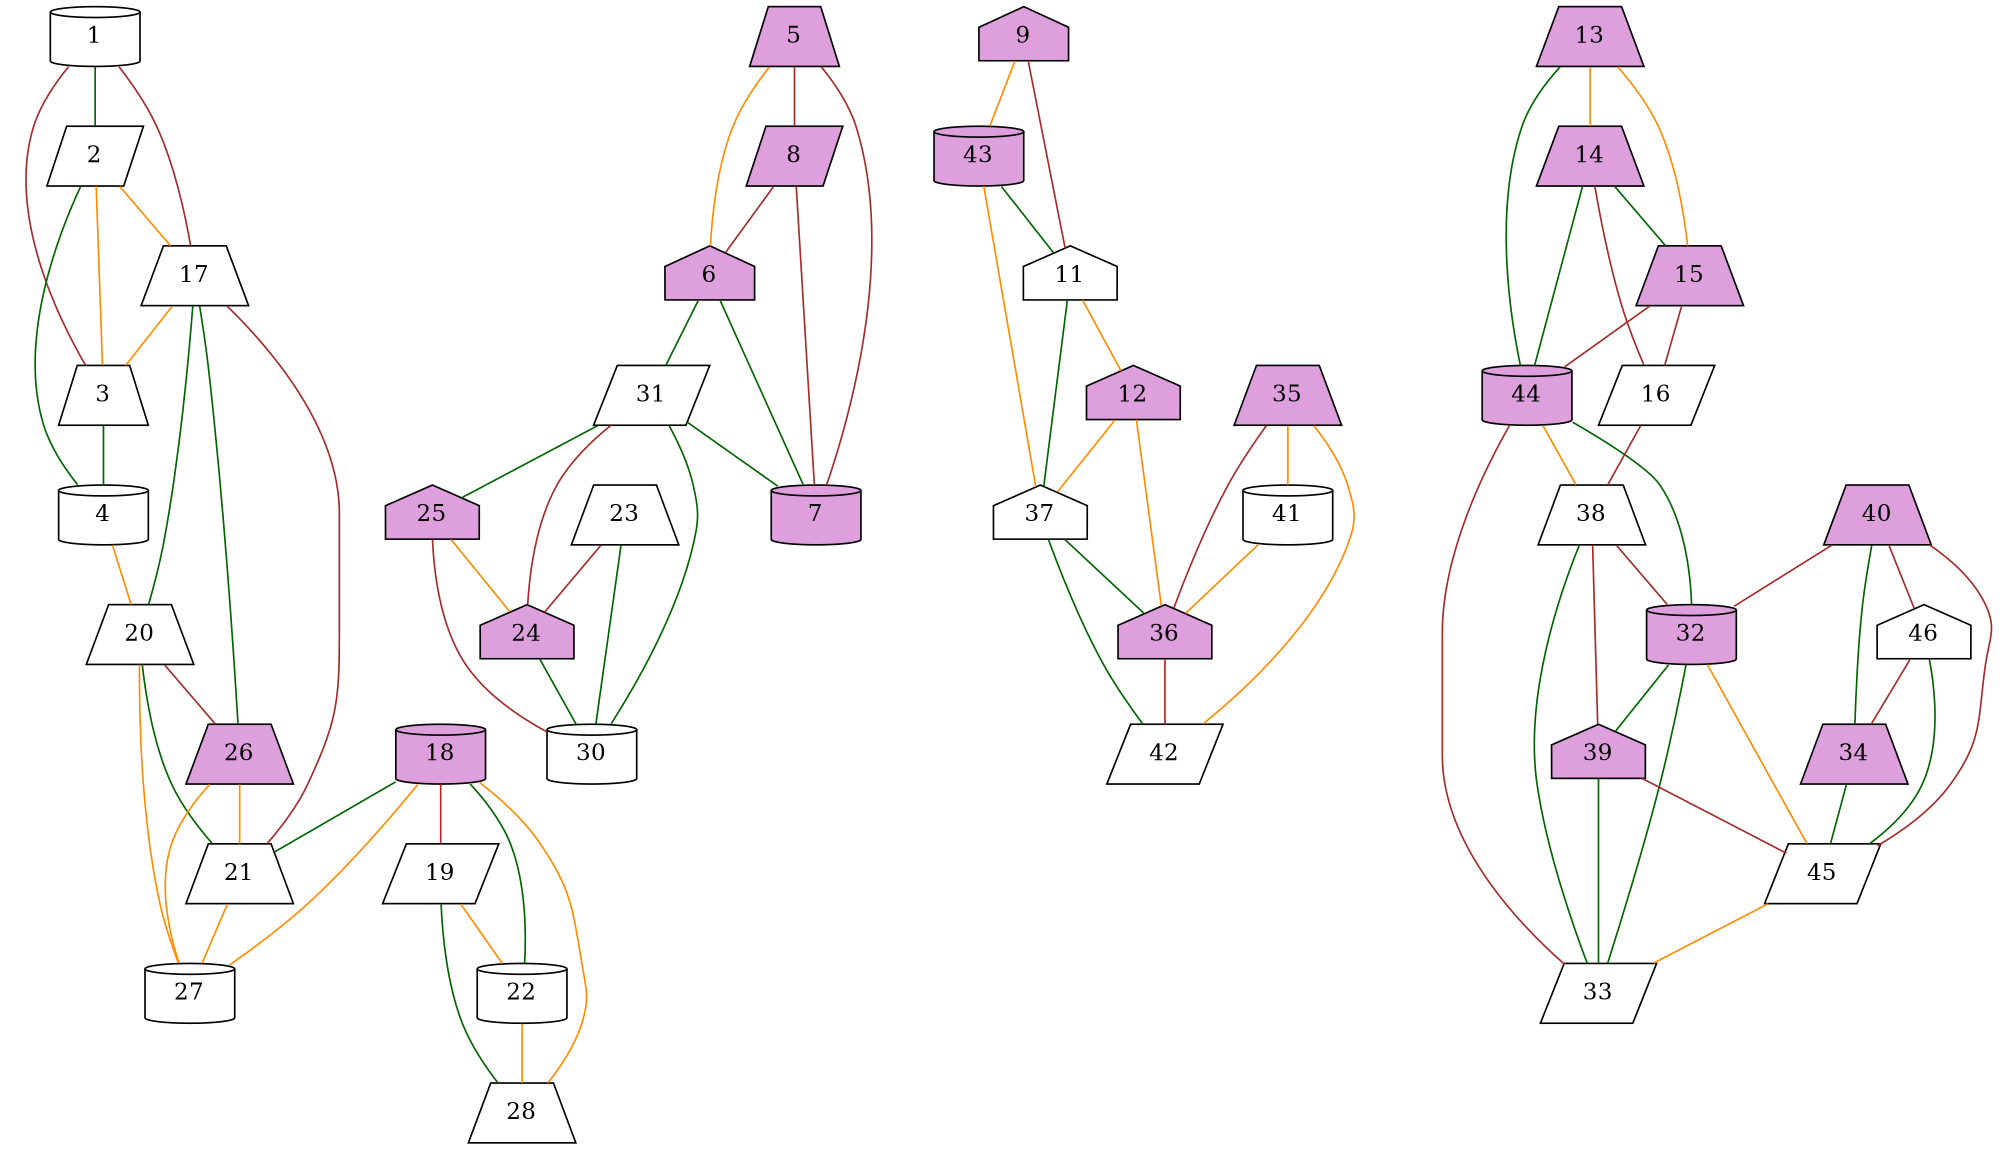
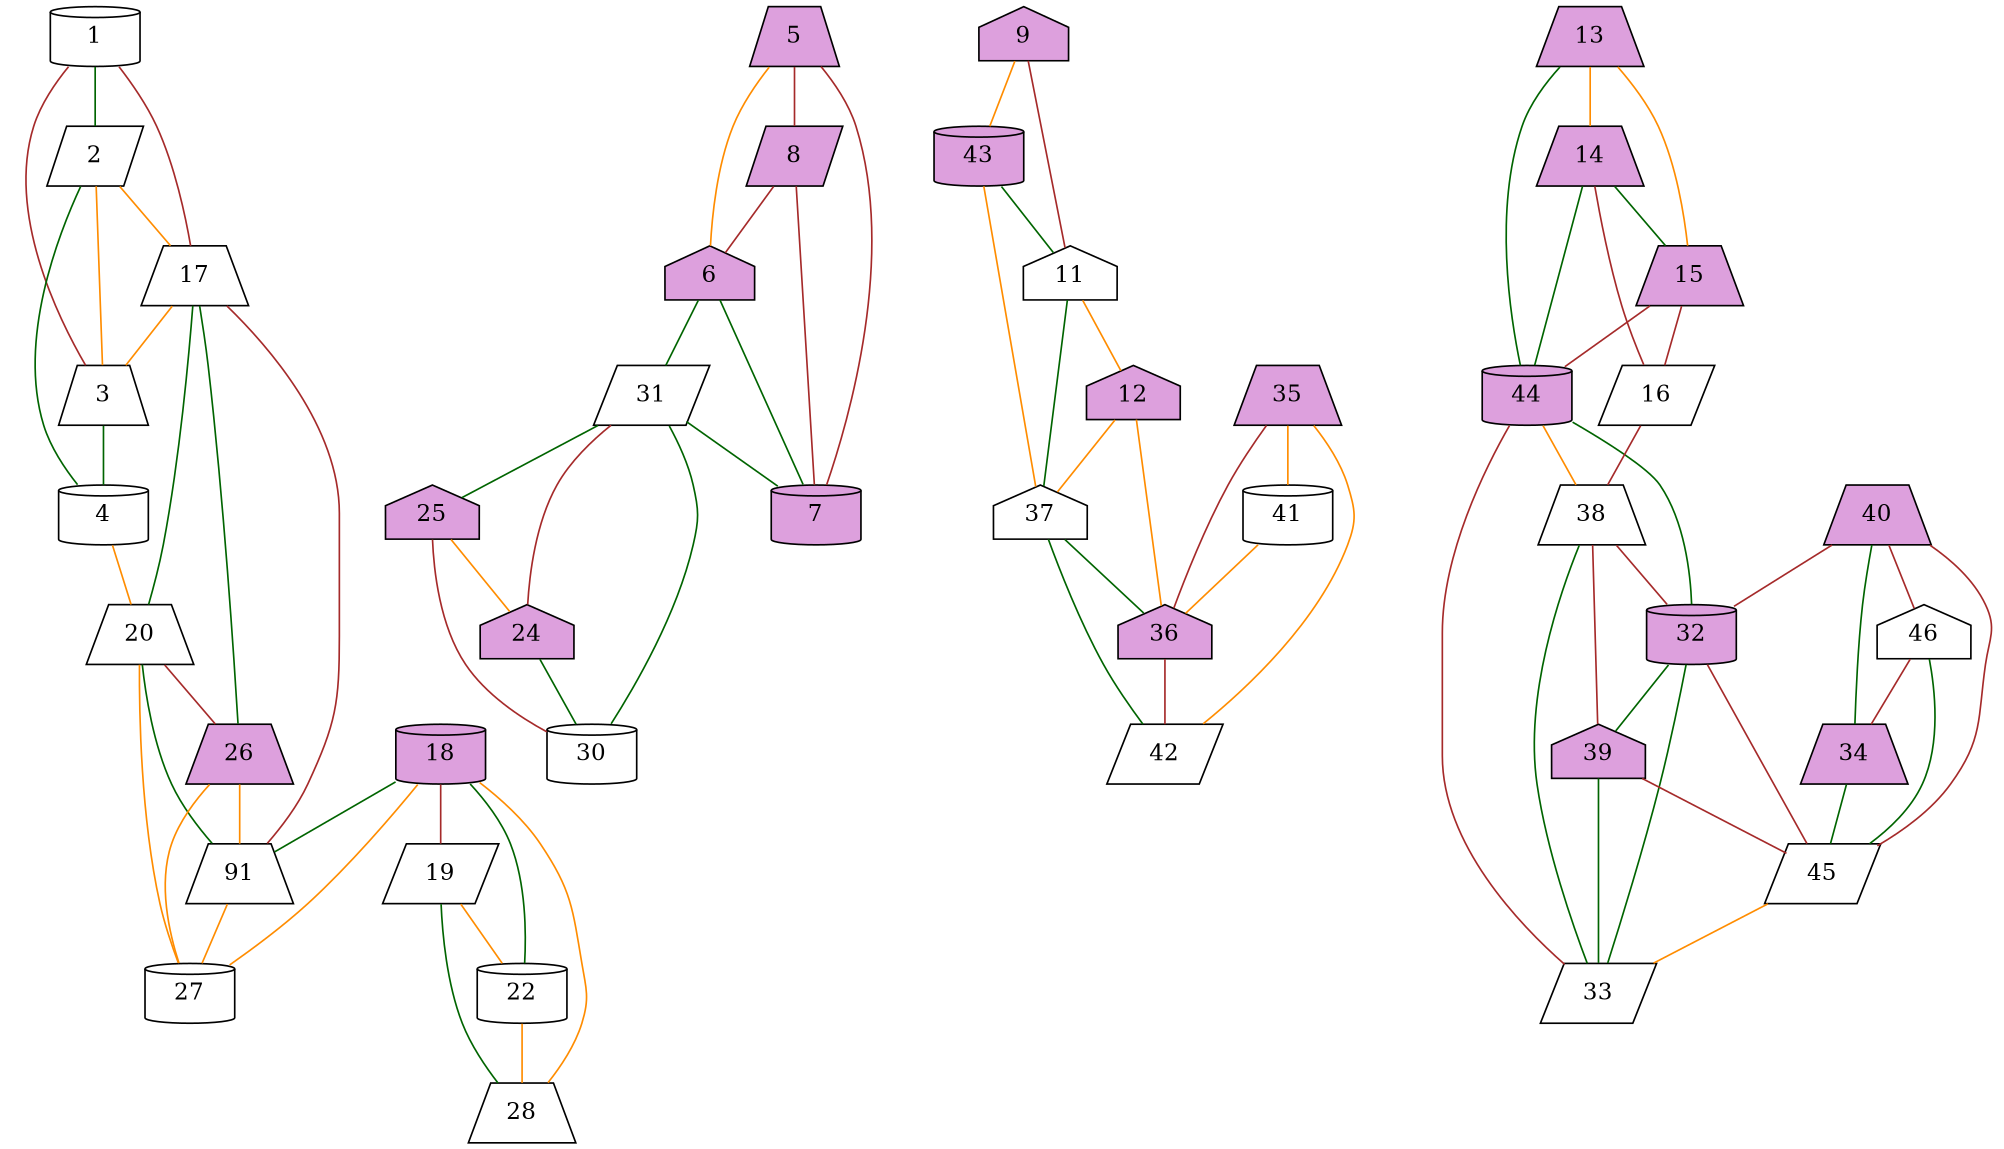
node "23": removed
edge "32" -- "45": color darkorange -> brown
node "21": label "21" -> "91"
